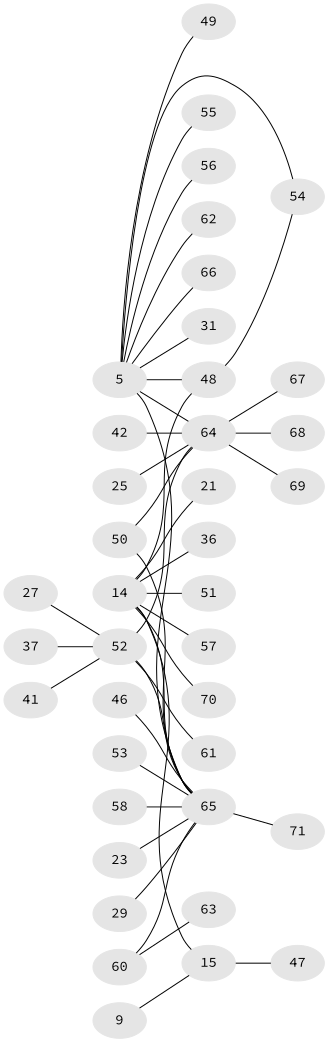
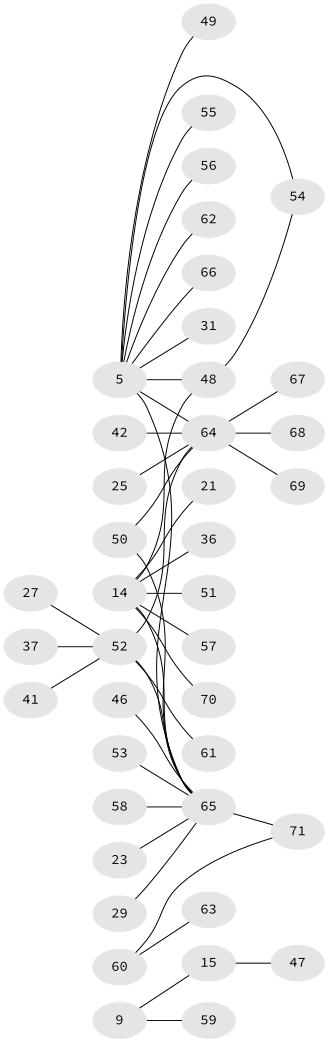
edge "14" -- "15": removed
edge "65" -- "60": now "71" -- "60"
node "59": added
